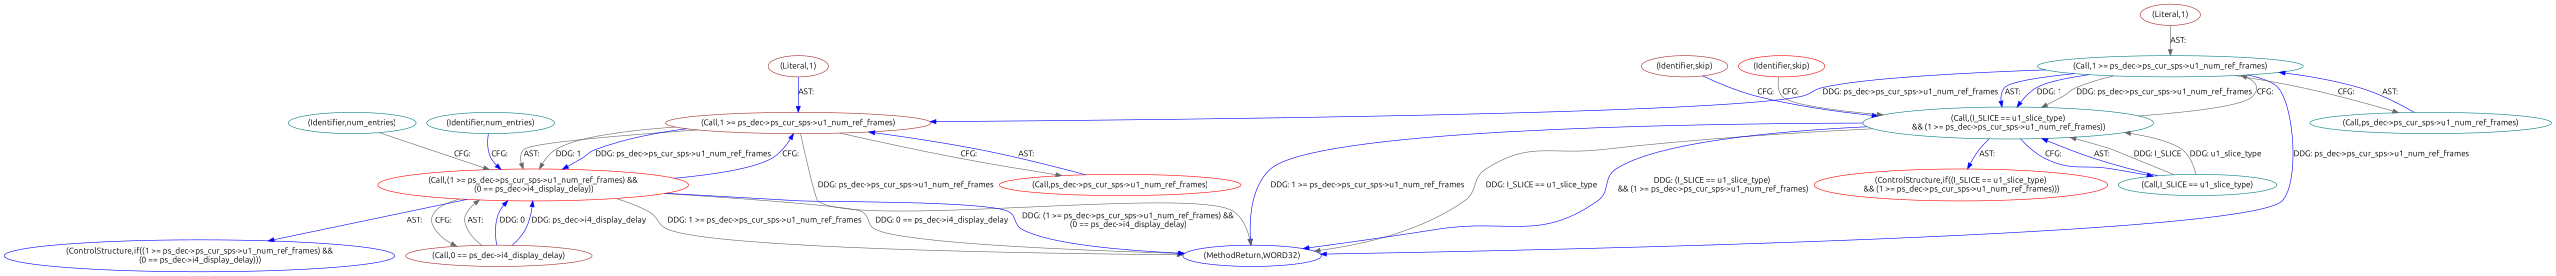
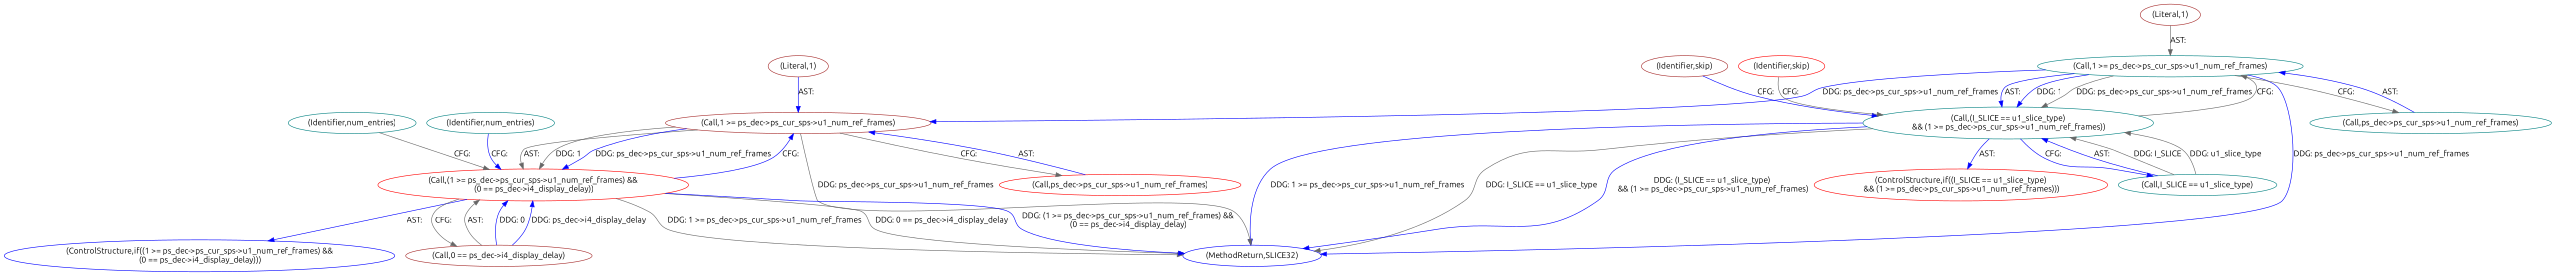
node "(MethodReturn,WORD32)": label "(MethodReturn,WORD32)" -> "(MethodReturn,SLICE32)"
